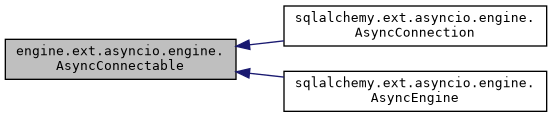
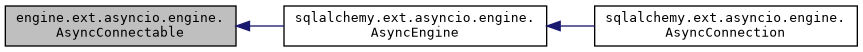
edge "sqlalchemy.ext.asyncio.engine. AsyncConnection" -> "engine.ext.asyncio.engine. AsyncConnectable": now "sqlalchemy.ext.asyncio.engine. AsyncConnection" -> "sqlalchemy.ext.asyncio.engine. AsyncEngine"
